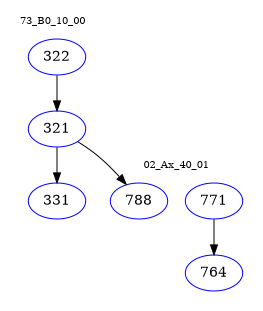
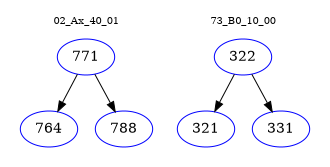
edge "321" -> "331": now "322" -> "331"
edge "321" -> "788": now "771" -> "788"
